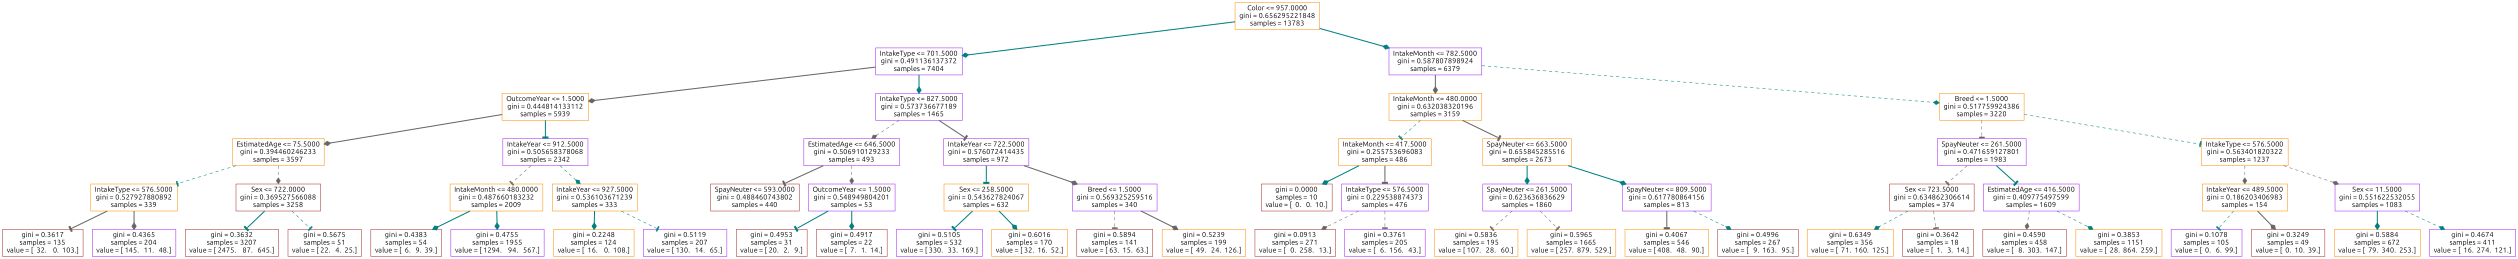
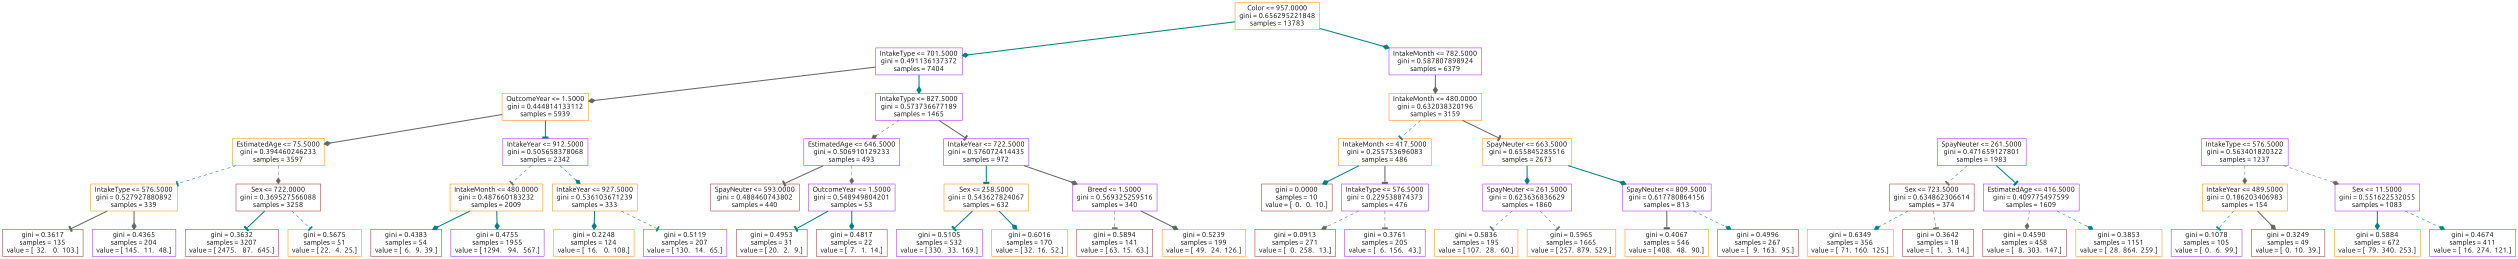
node "Breed <= 1.5000 gini = 0.517759924386 samples = 3220": removed
node "IntakeType <= 576.5000 gini = 0.563401820322 samples = 1237": color darkorange -> purple
node "gini = 0.5675 samples = 51 value = [ 22.   4.  25.]": color brown -> darkorange
node "gini = 0.4917 samples = 22 value = [  7.   1.  14.]": label "gini = 0.4917 samples = 22 value = [  7.   1.  14.]" -> "gini = 0.4817 samples = 22 value = [  7.   1.  14.]"
